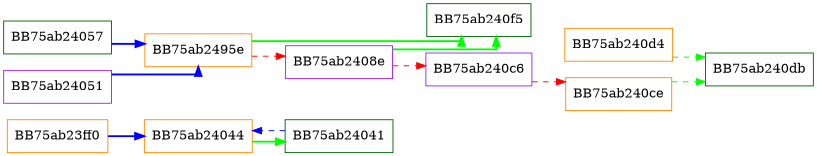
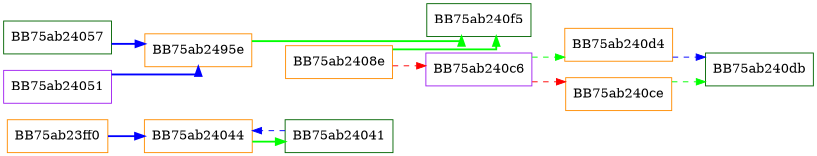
edge "BB75ab2495e" -> "BB75ab2408e": removed
edge "BB75ab240c6" -> "BB75ab240d4": added
edge "BB75ab240d4" -> "BB75ab240db": color green -> blue
node "BB75ab2408e": color purple -> darkorange
